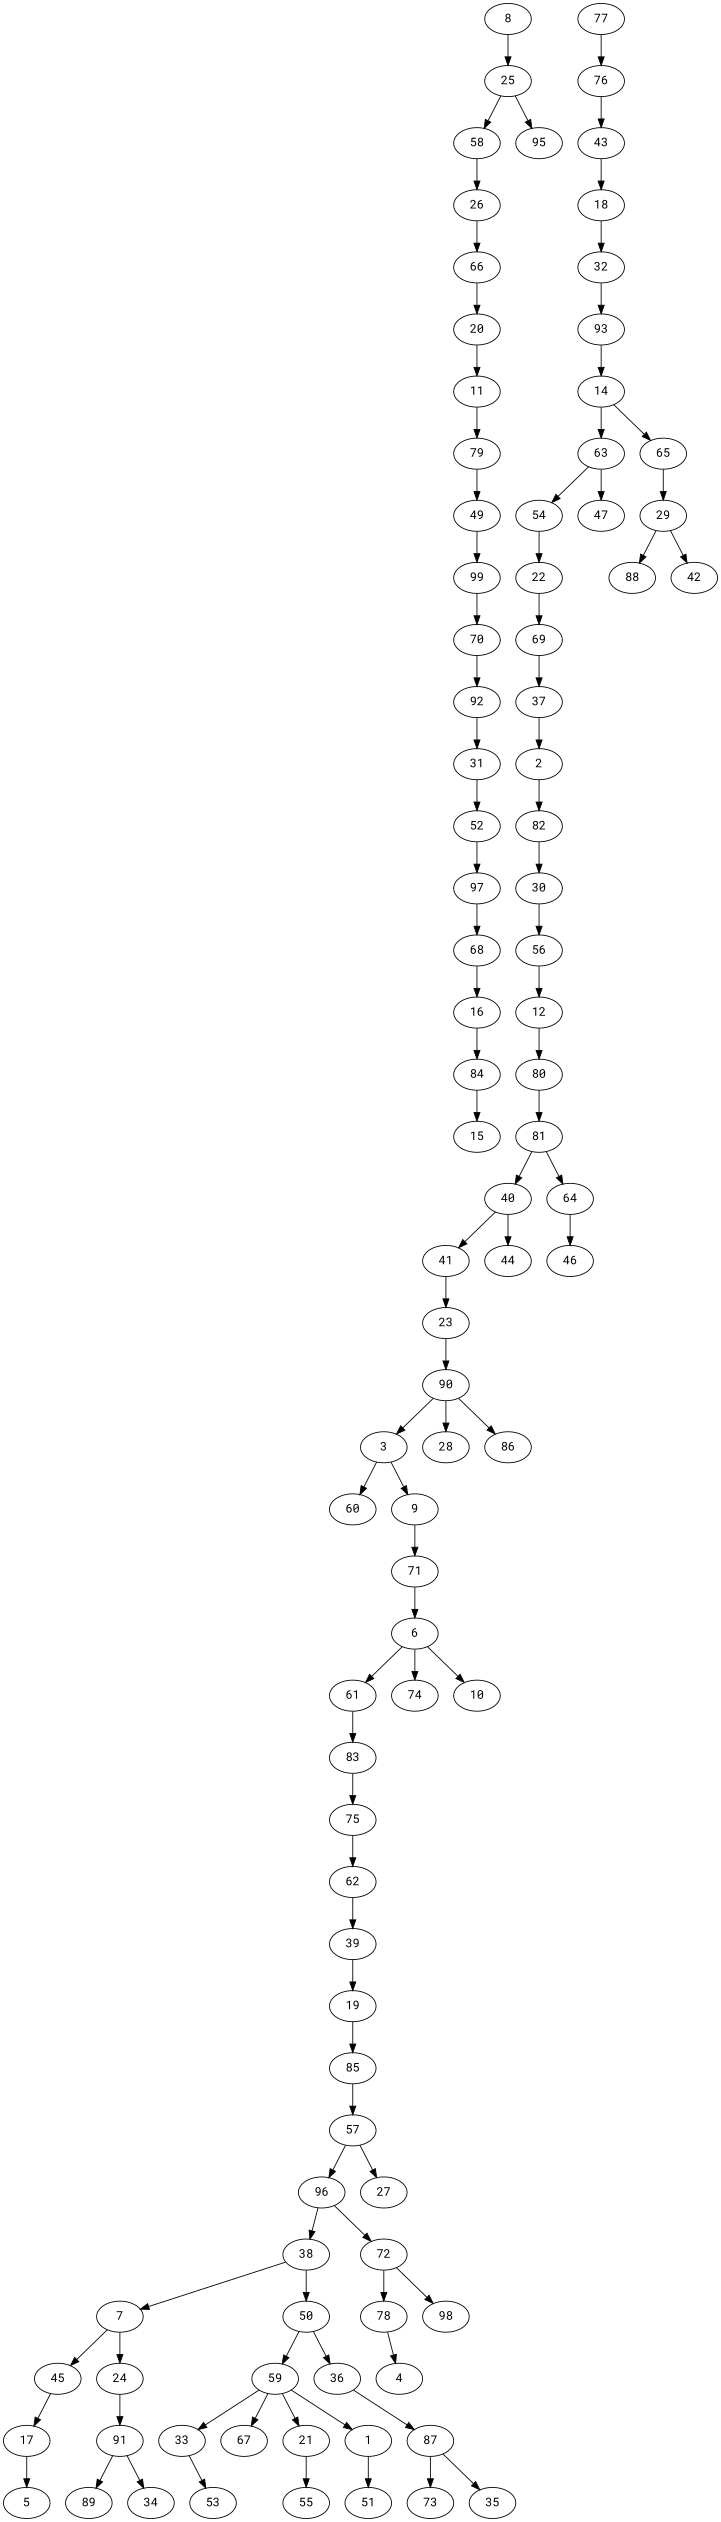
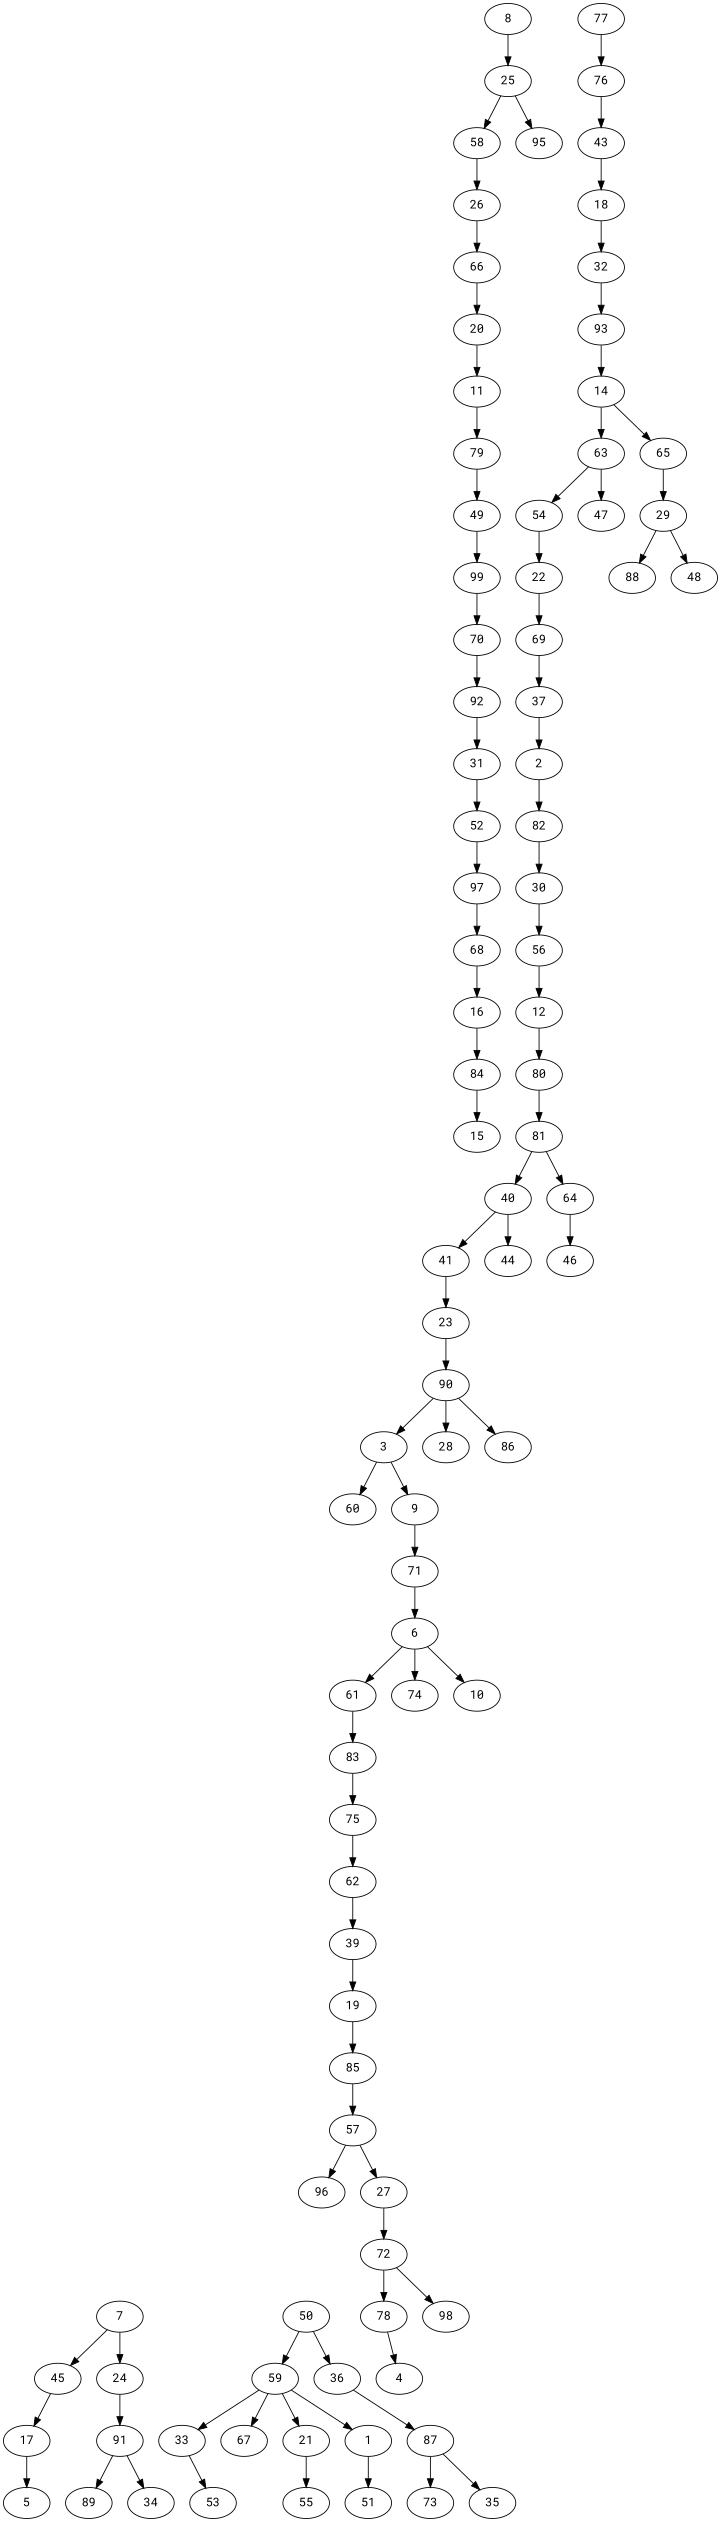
node "42": label "42" -> "48"
edge "96" -> "72": now "27" -> "72"
node "38": removed
